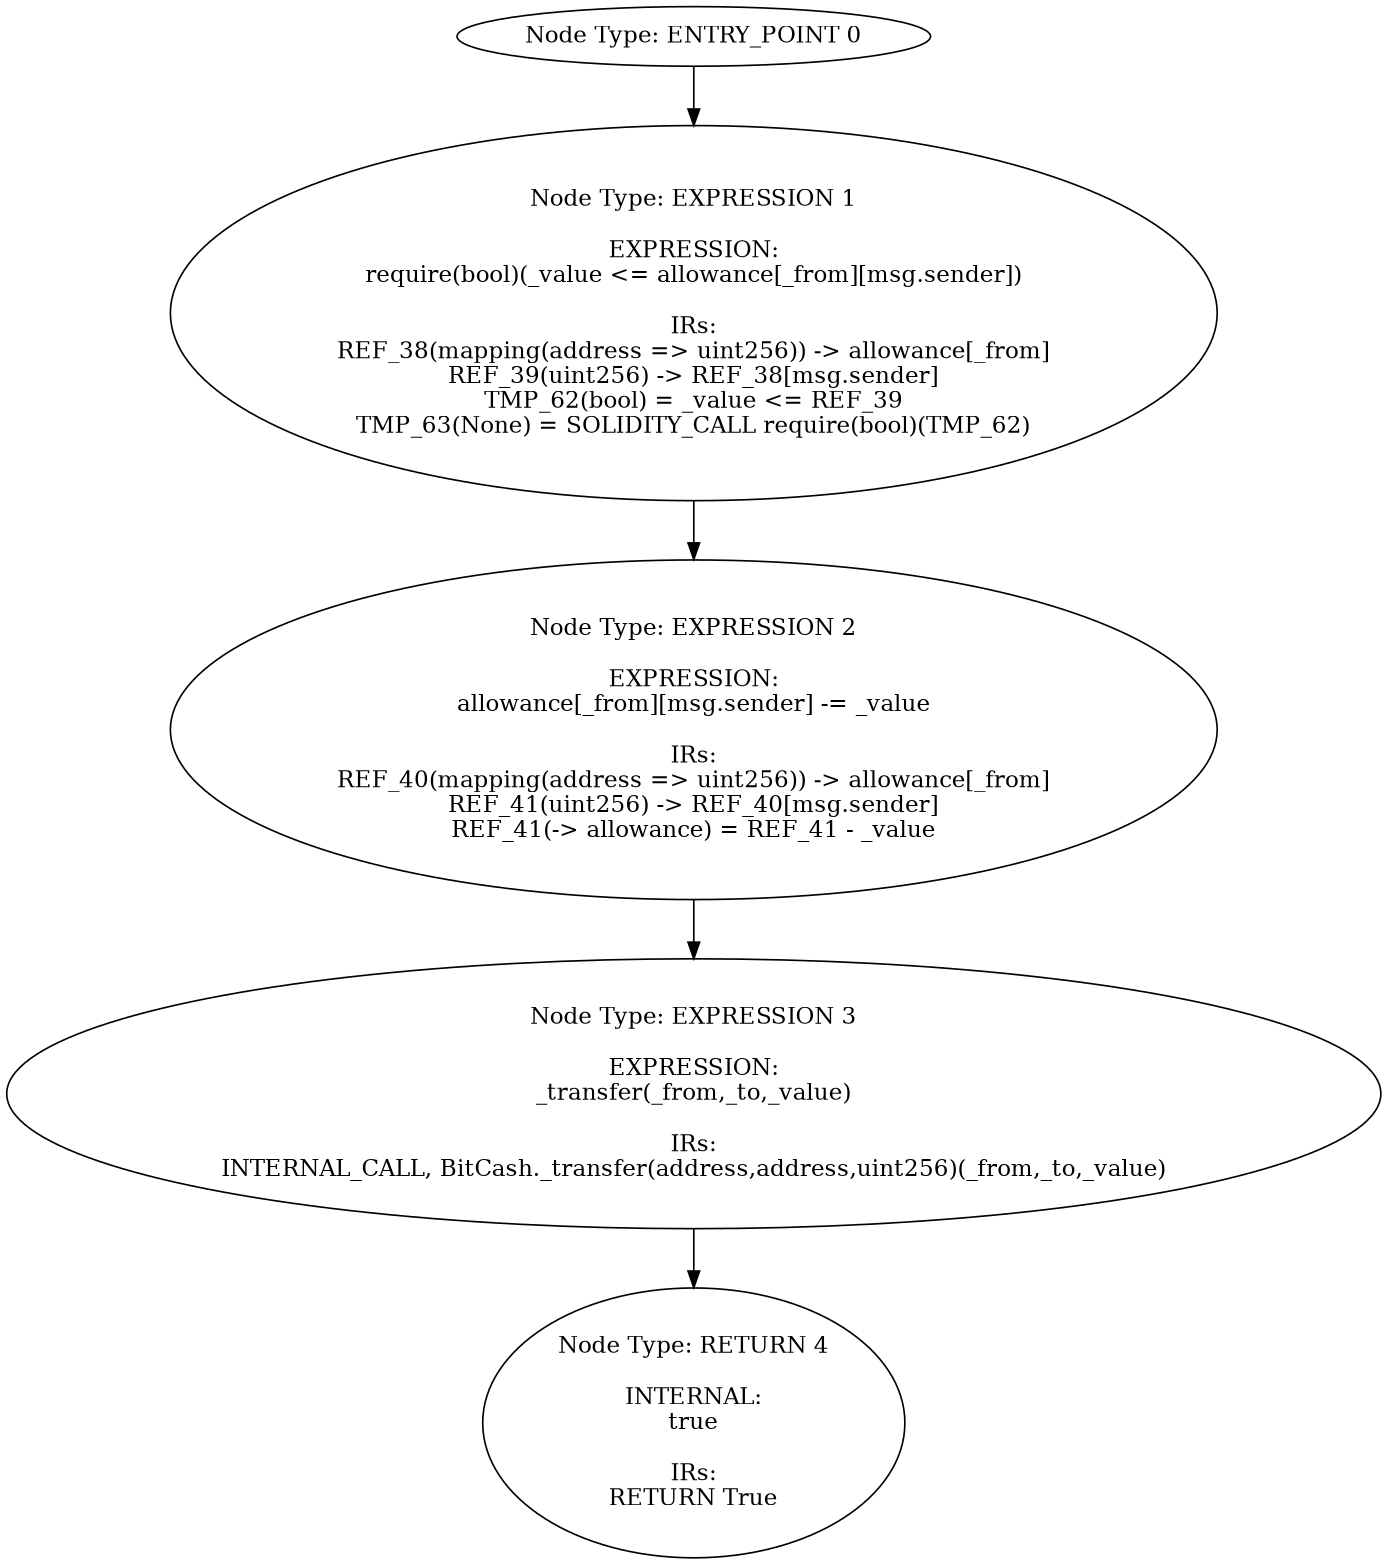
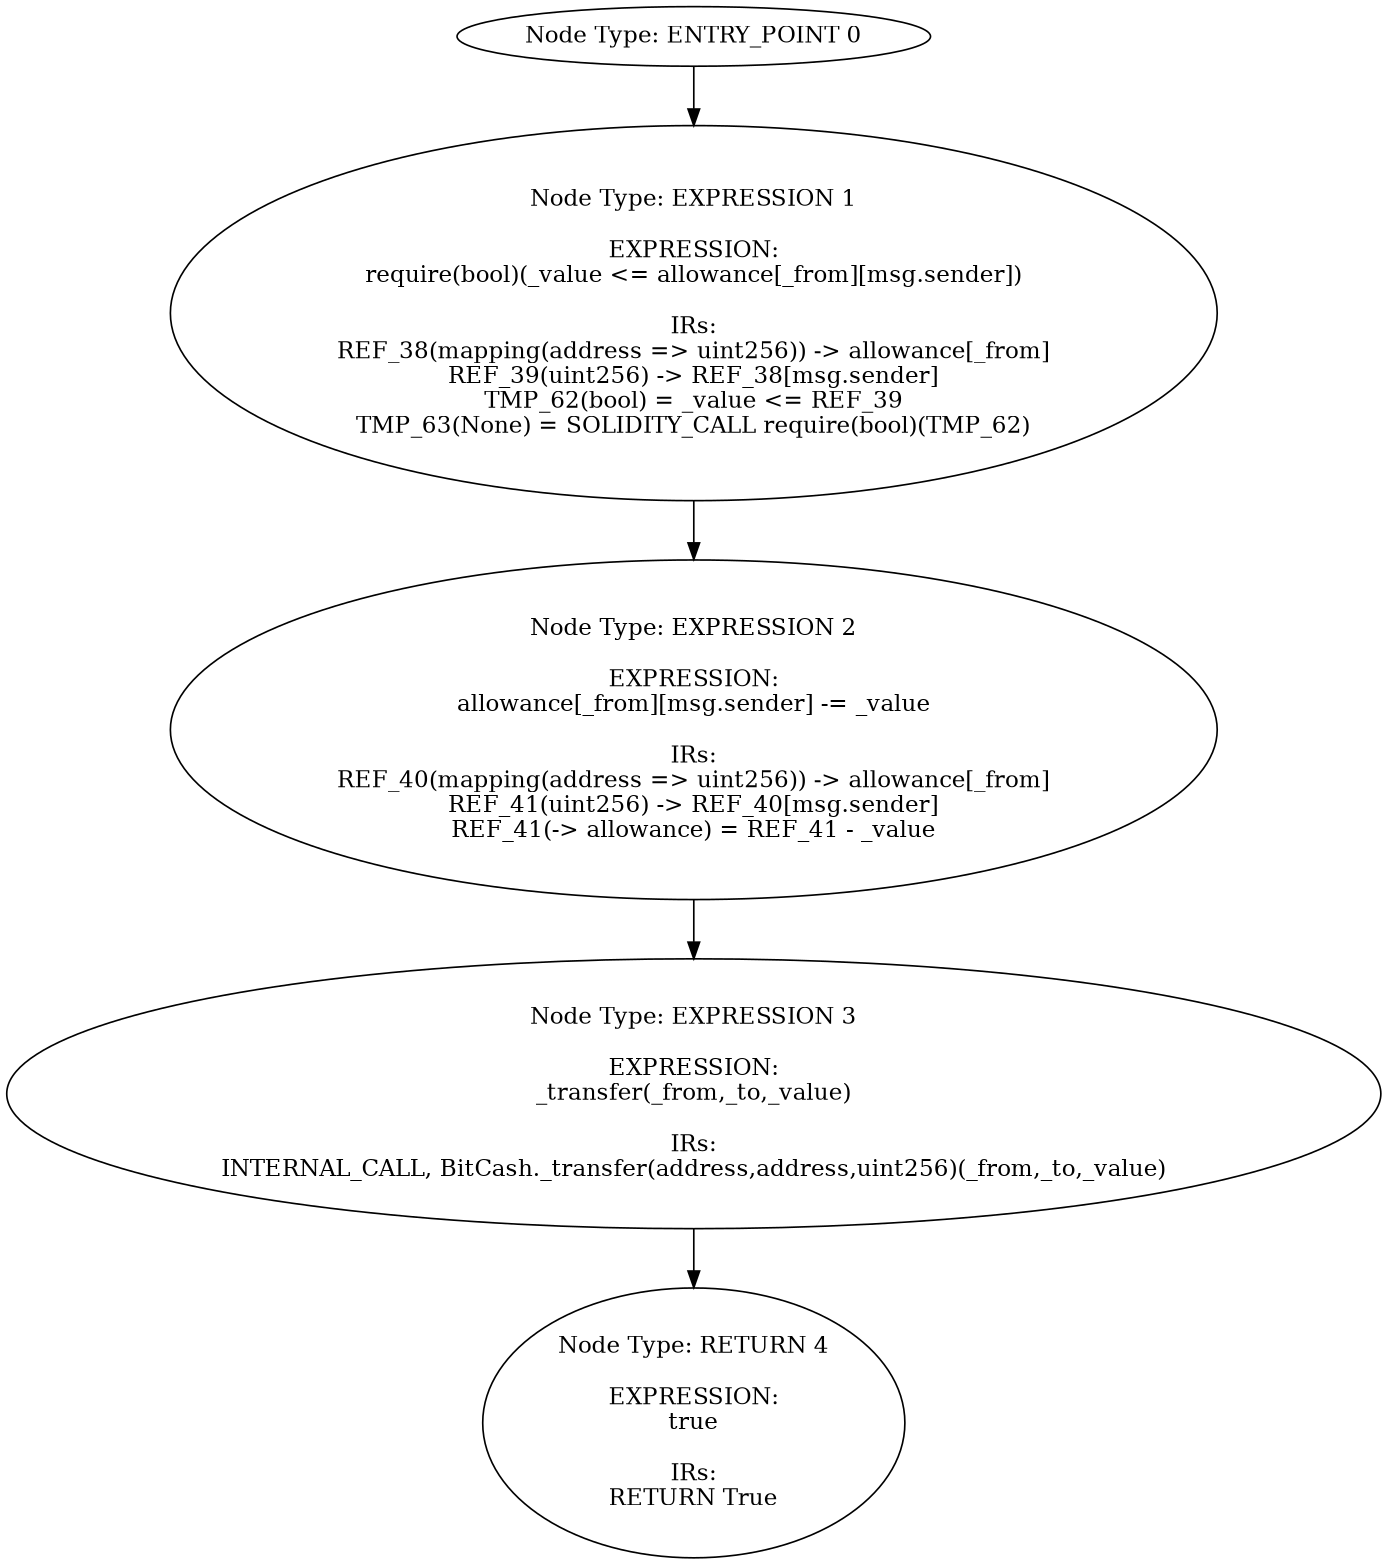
node "Node Type: RETURN 4 INTERNAL: true IRs: RETURN True": label "Node Type: RETURN 4 INTERNAL: true IRs: RETURN True" -> "Node Type: RETURN 4 EXPRESSION: true IRs: RETURN True"
